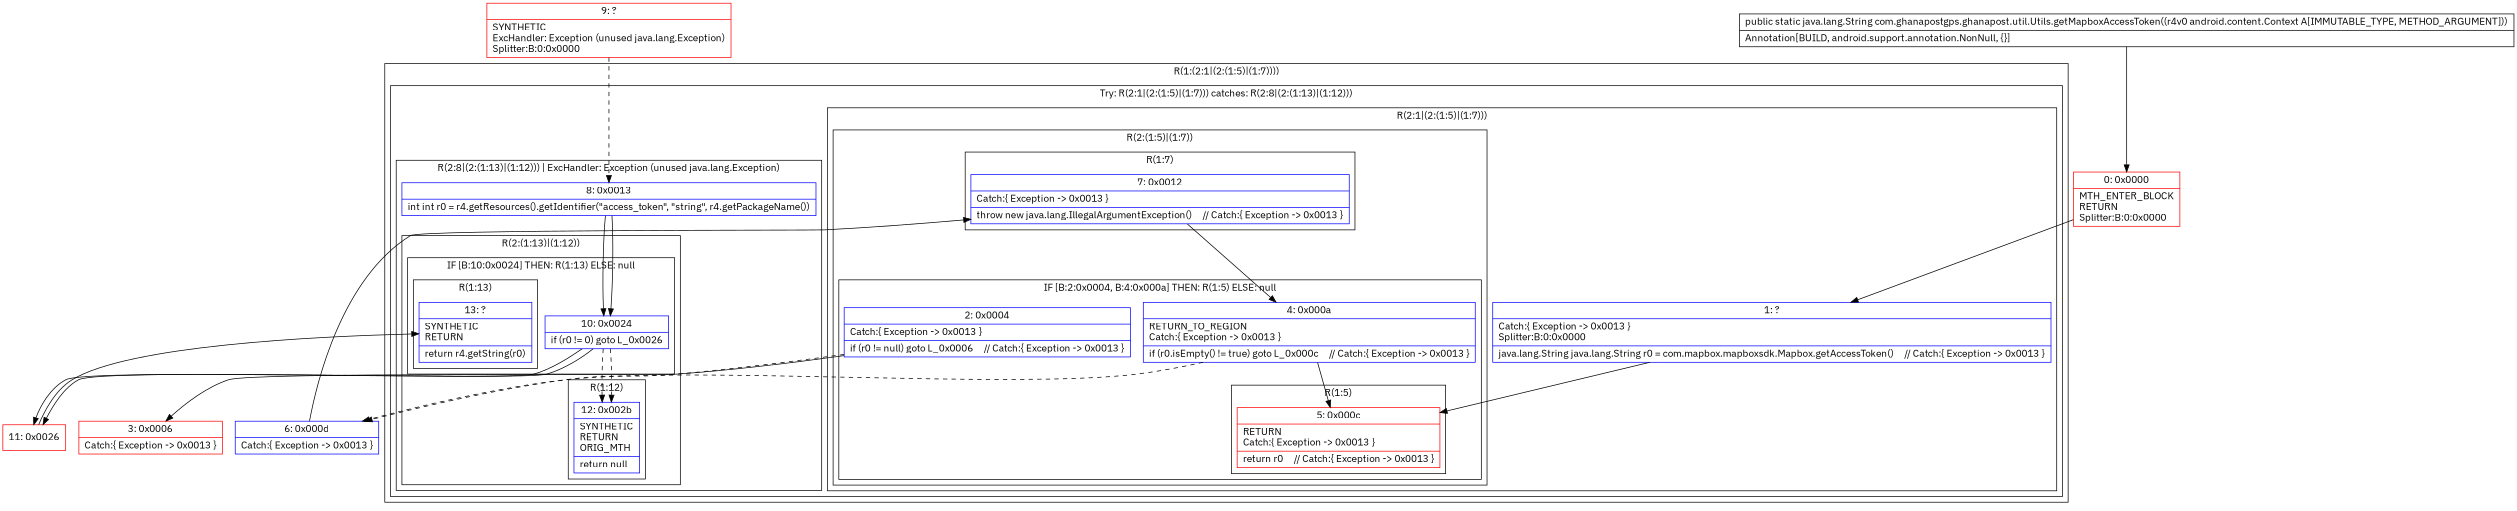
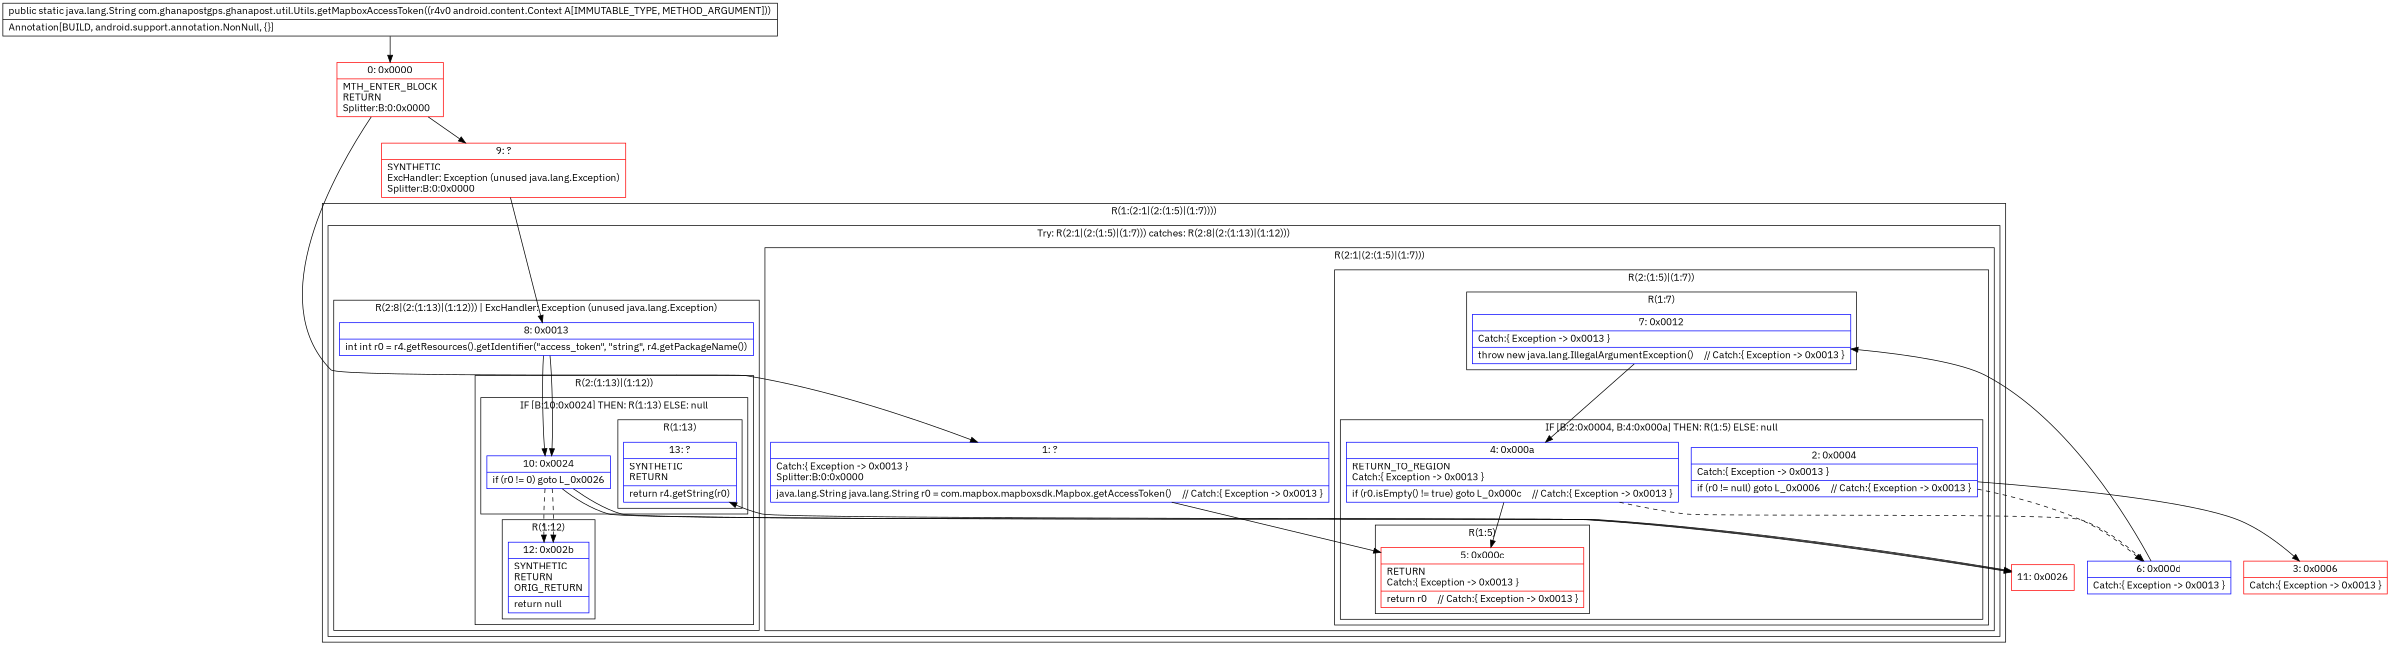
edge "9: ?" -> "8: 0x0013": style dashed -> solid
edge "0: 0x0000" -> "9: ?": added
node "12: 0x002b": text "ORIG_MTH" -> "ORIG_RETURN"
